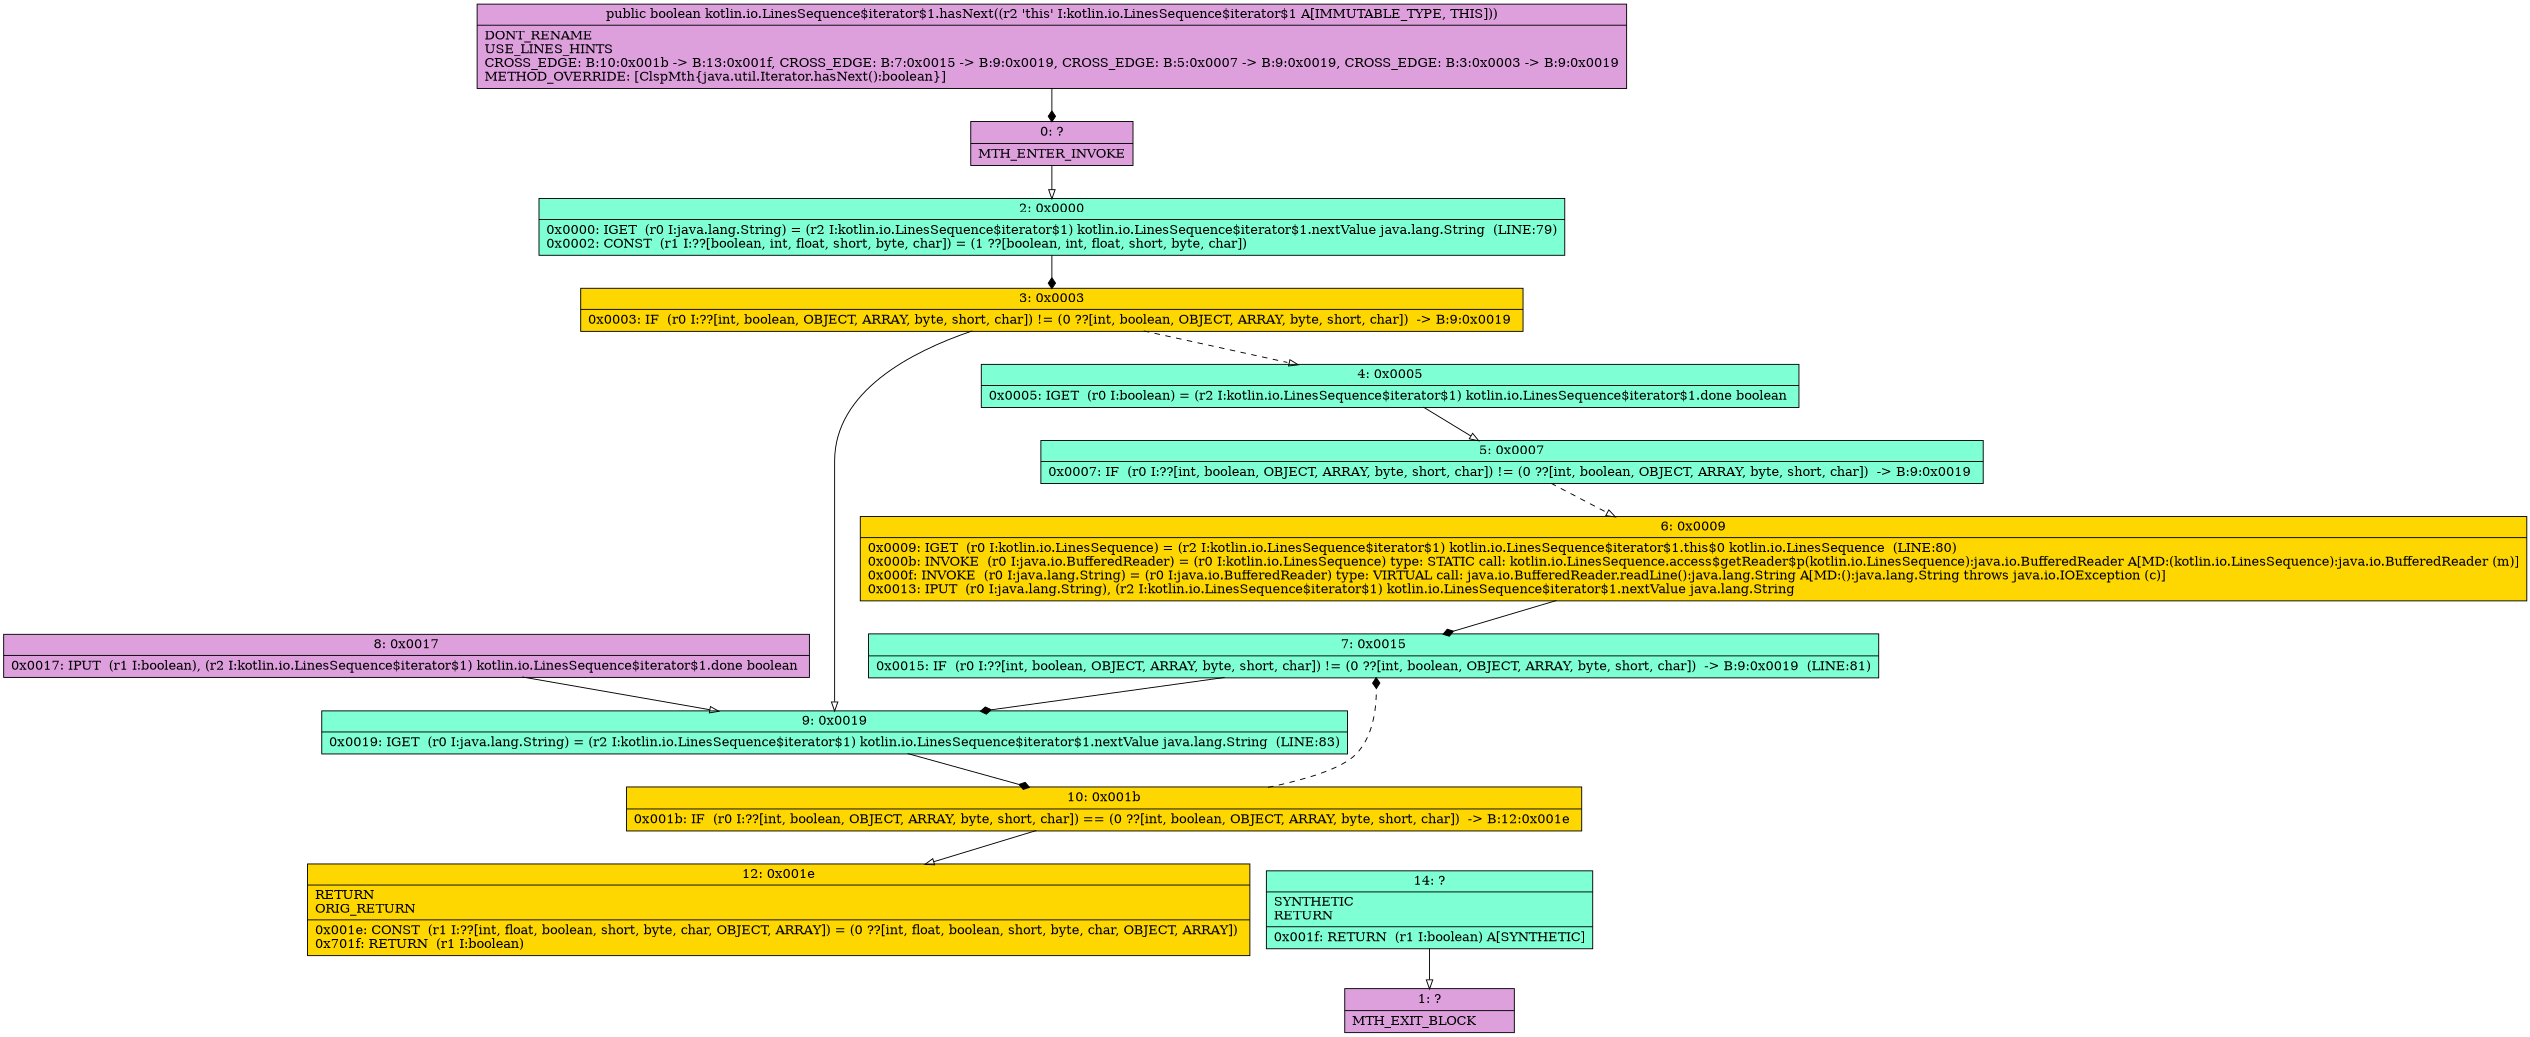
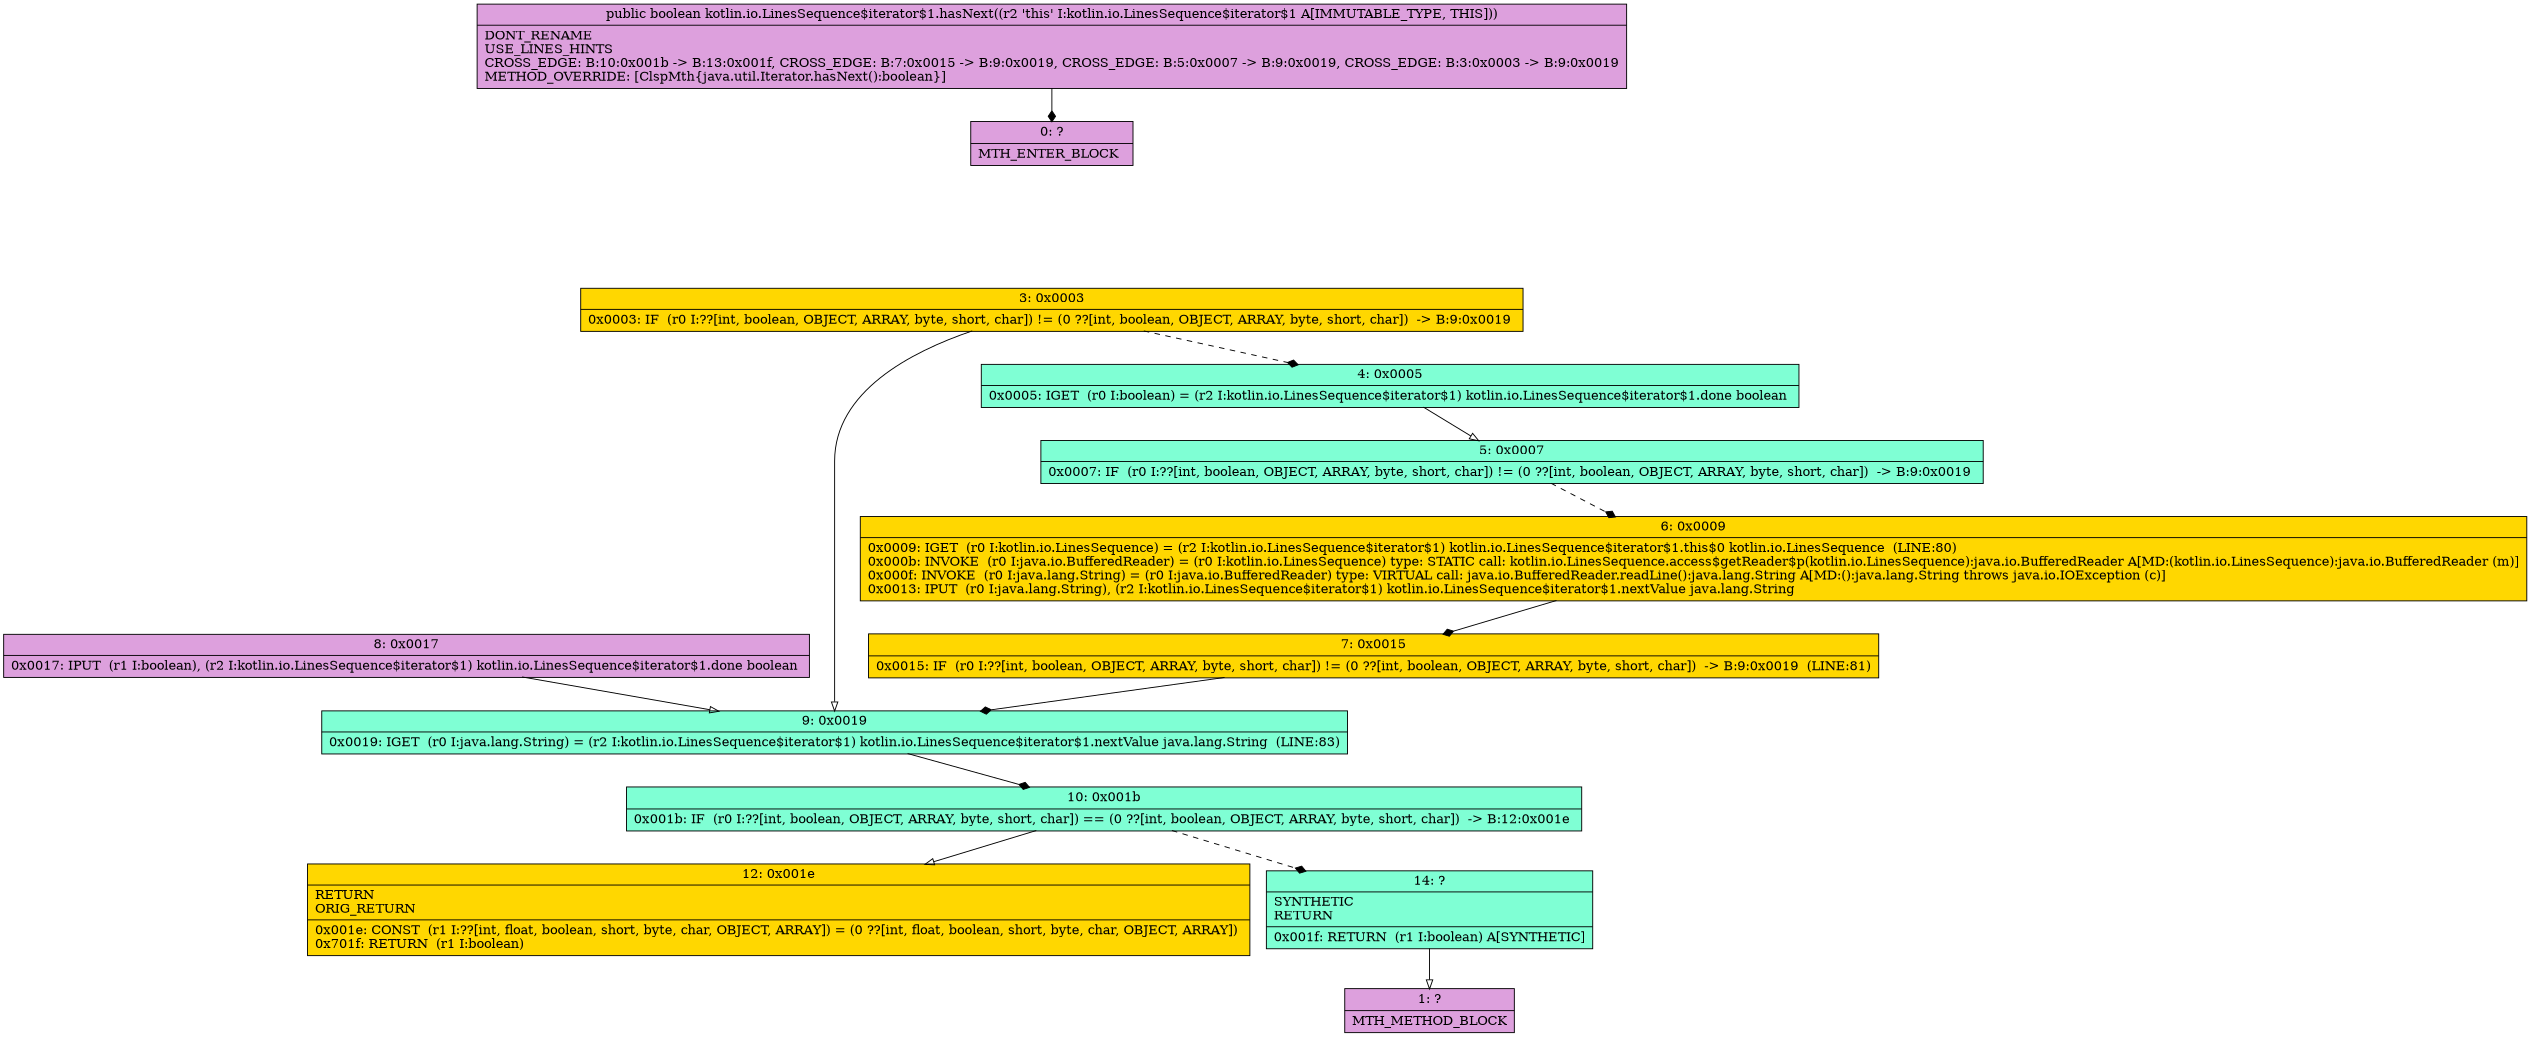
node "0: ?": text "MTH_ENTER_INVOKE" -> "MTH_ENTER_BLOCK"
node "2: 0x0000": removed
edge "3: 0x0003" -> "4: 0x0005": arrowhead onormal -> diamond
edge "5: 0x0007" -> "6: 0x0009": arrowhead onormal -> diamond
node "7: 0x0015": fillcolor aquamarine -> gold
edge "10: 0x001b" -> "7: 0x0015": now "10: 0x001b" -> "14: ?"
node "10: 0x001b": fillcolor gold -> aquamarine
node "1: ?": text "MTH_EXIT_BLOCK" -> "MTH_METHOD_BLOCK"
